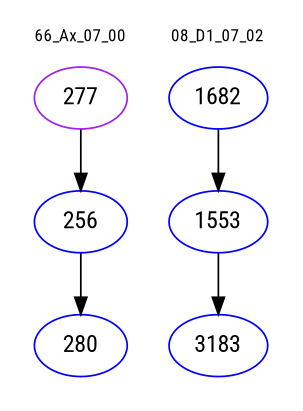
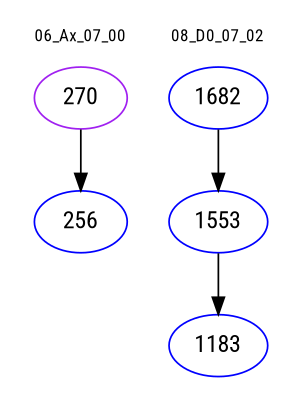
cluster "66_Ax_07_00": label "66_Ax_07_00" -> "06_Ax_07_00"
cluster "08_D1_07_02": label "08_D1_07_02" -> "08_D0_07_02"
node "277": label "277" -> "270"
node "280": removed
node "3183": label "3183" -> "1183"
